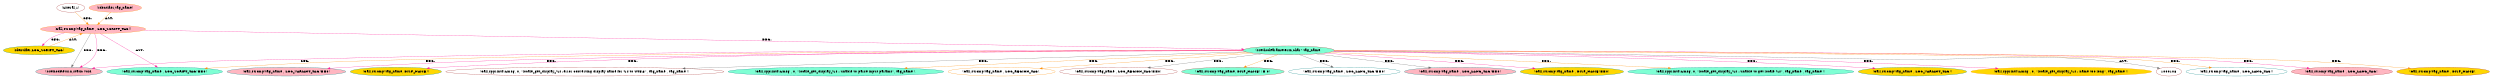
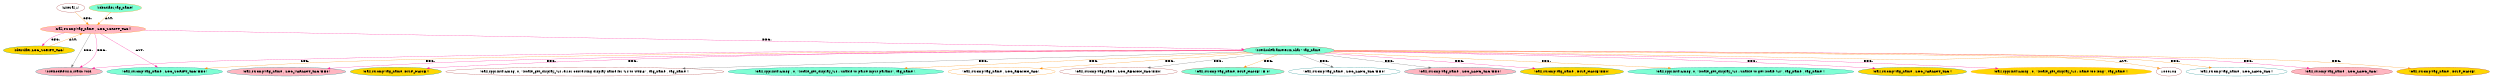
node "(Identifier,tag_name)": fillcolor lightpink -> aquamarine
edge "(MethodParameterIn,char* tag_name)" -> "1000108": color gray40 -> darkorange
